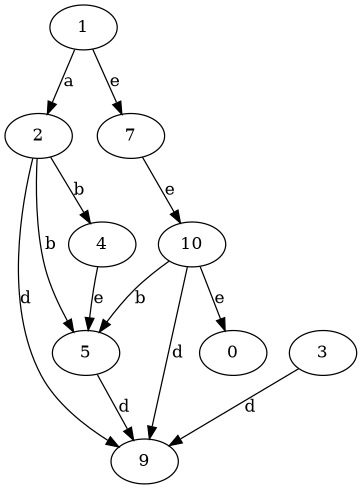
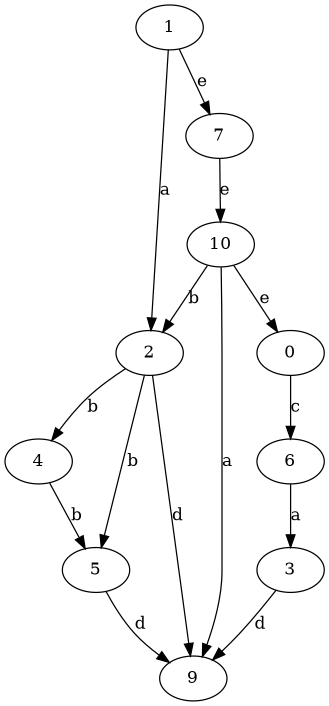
edge "10" -> "5": now "10" -> "2"
edge "4" -> "5": label "e" -> "b"
edge "10" -> "9": label "d" -> "a"
node "6": added
